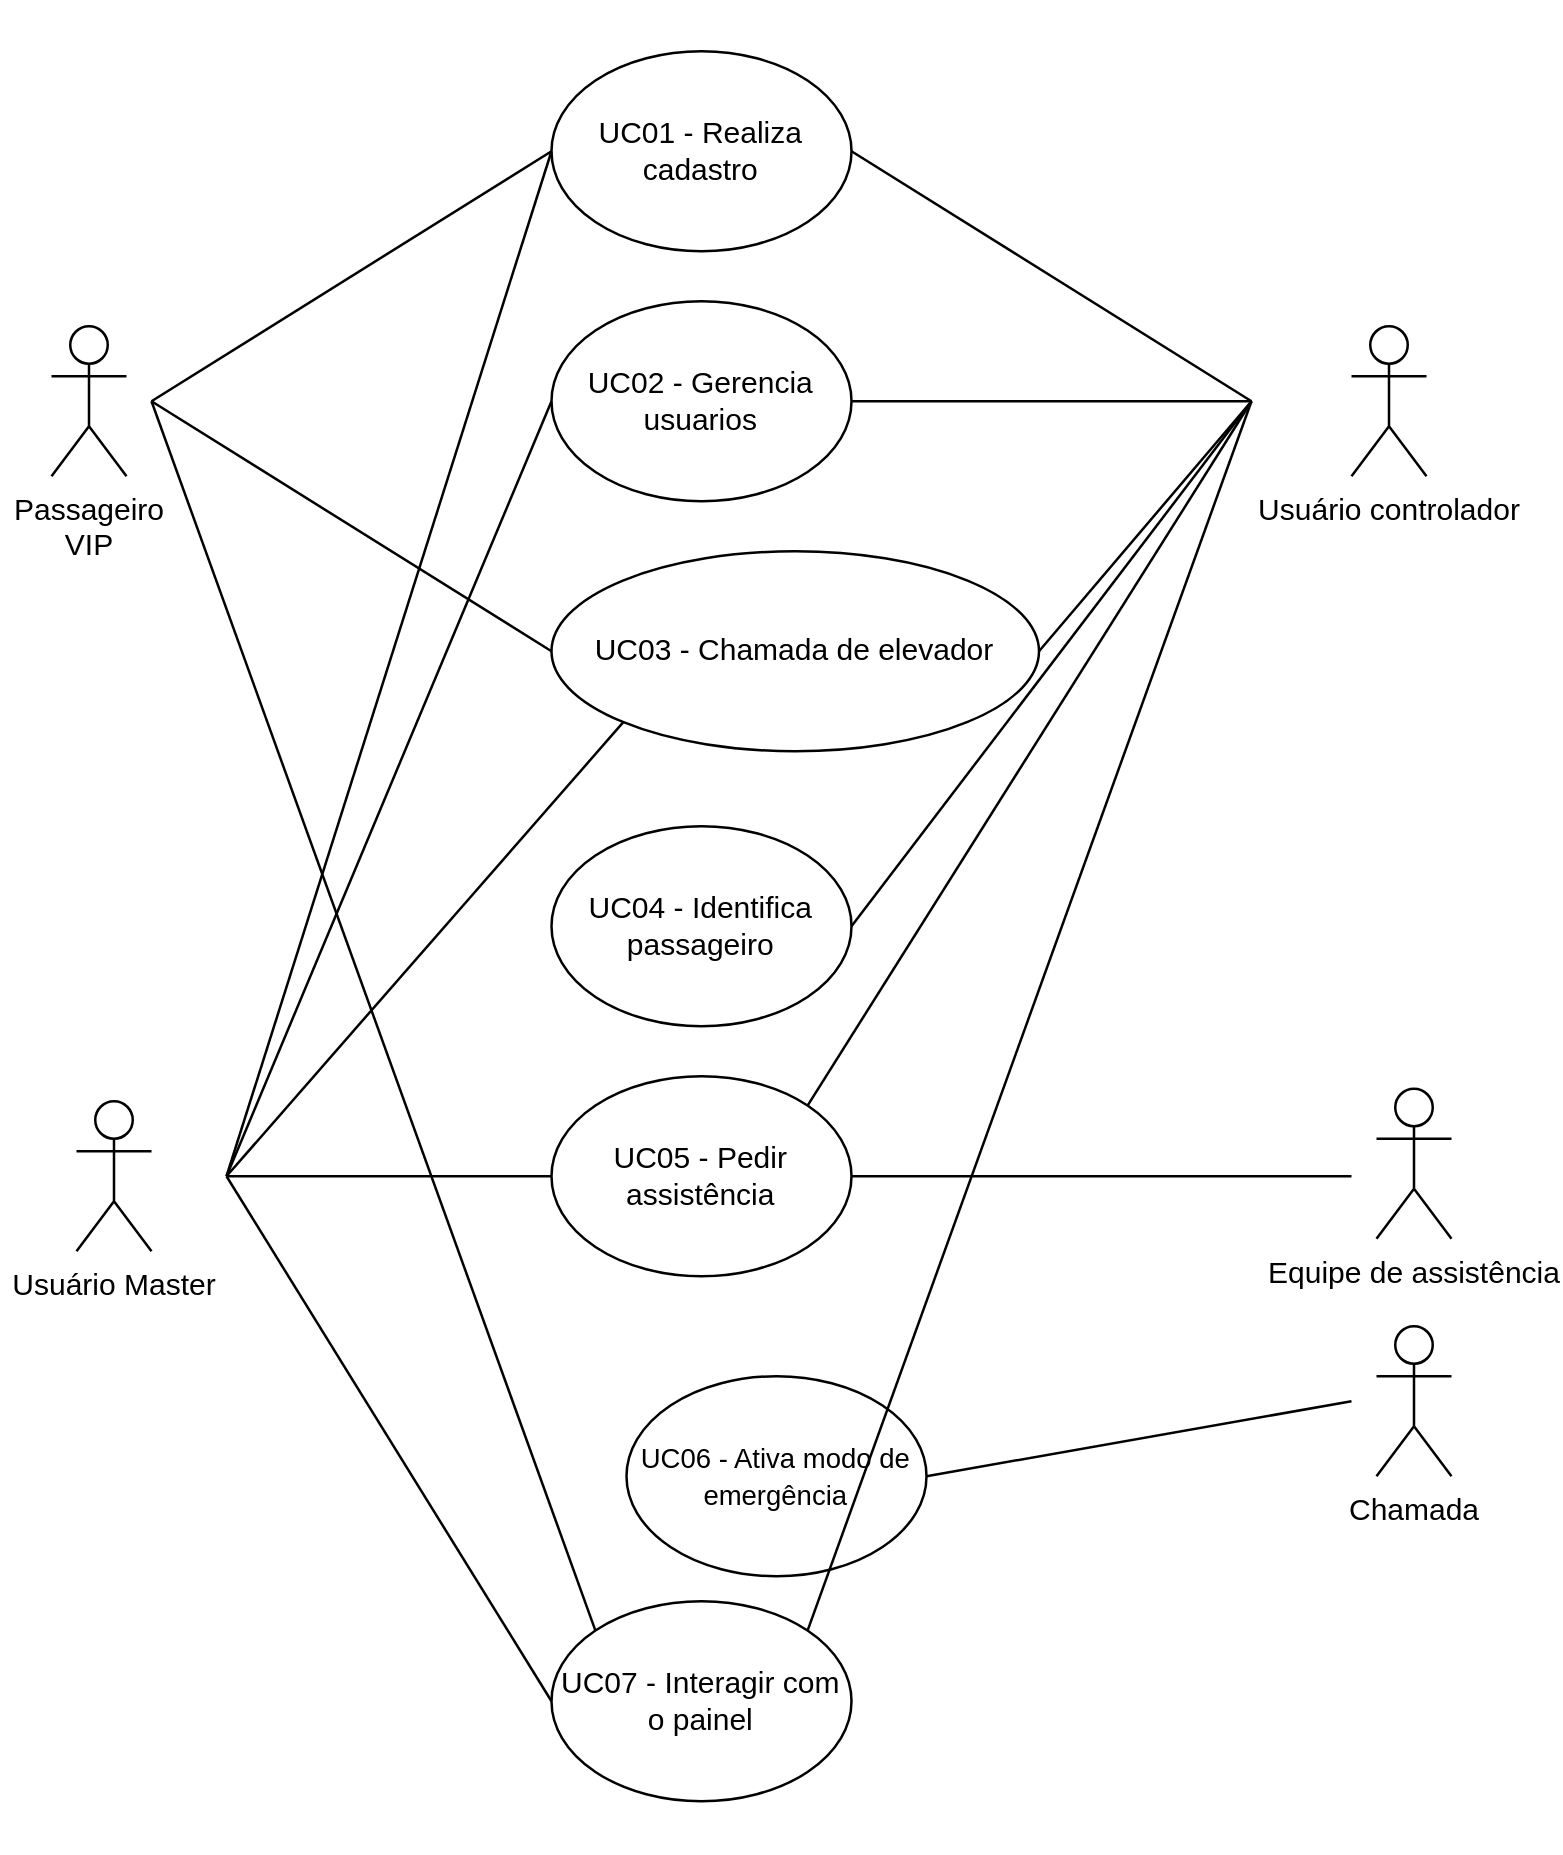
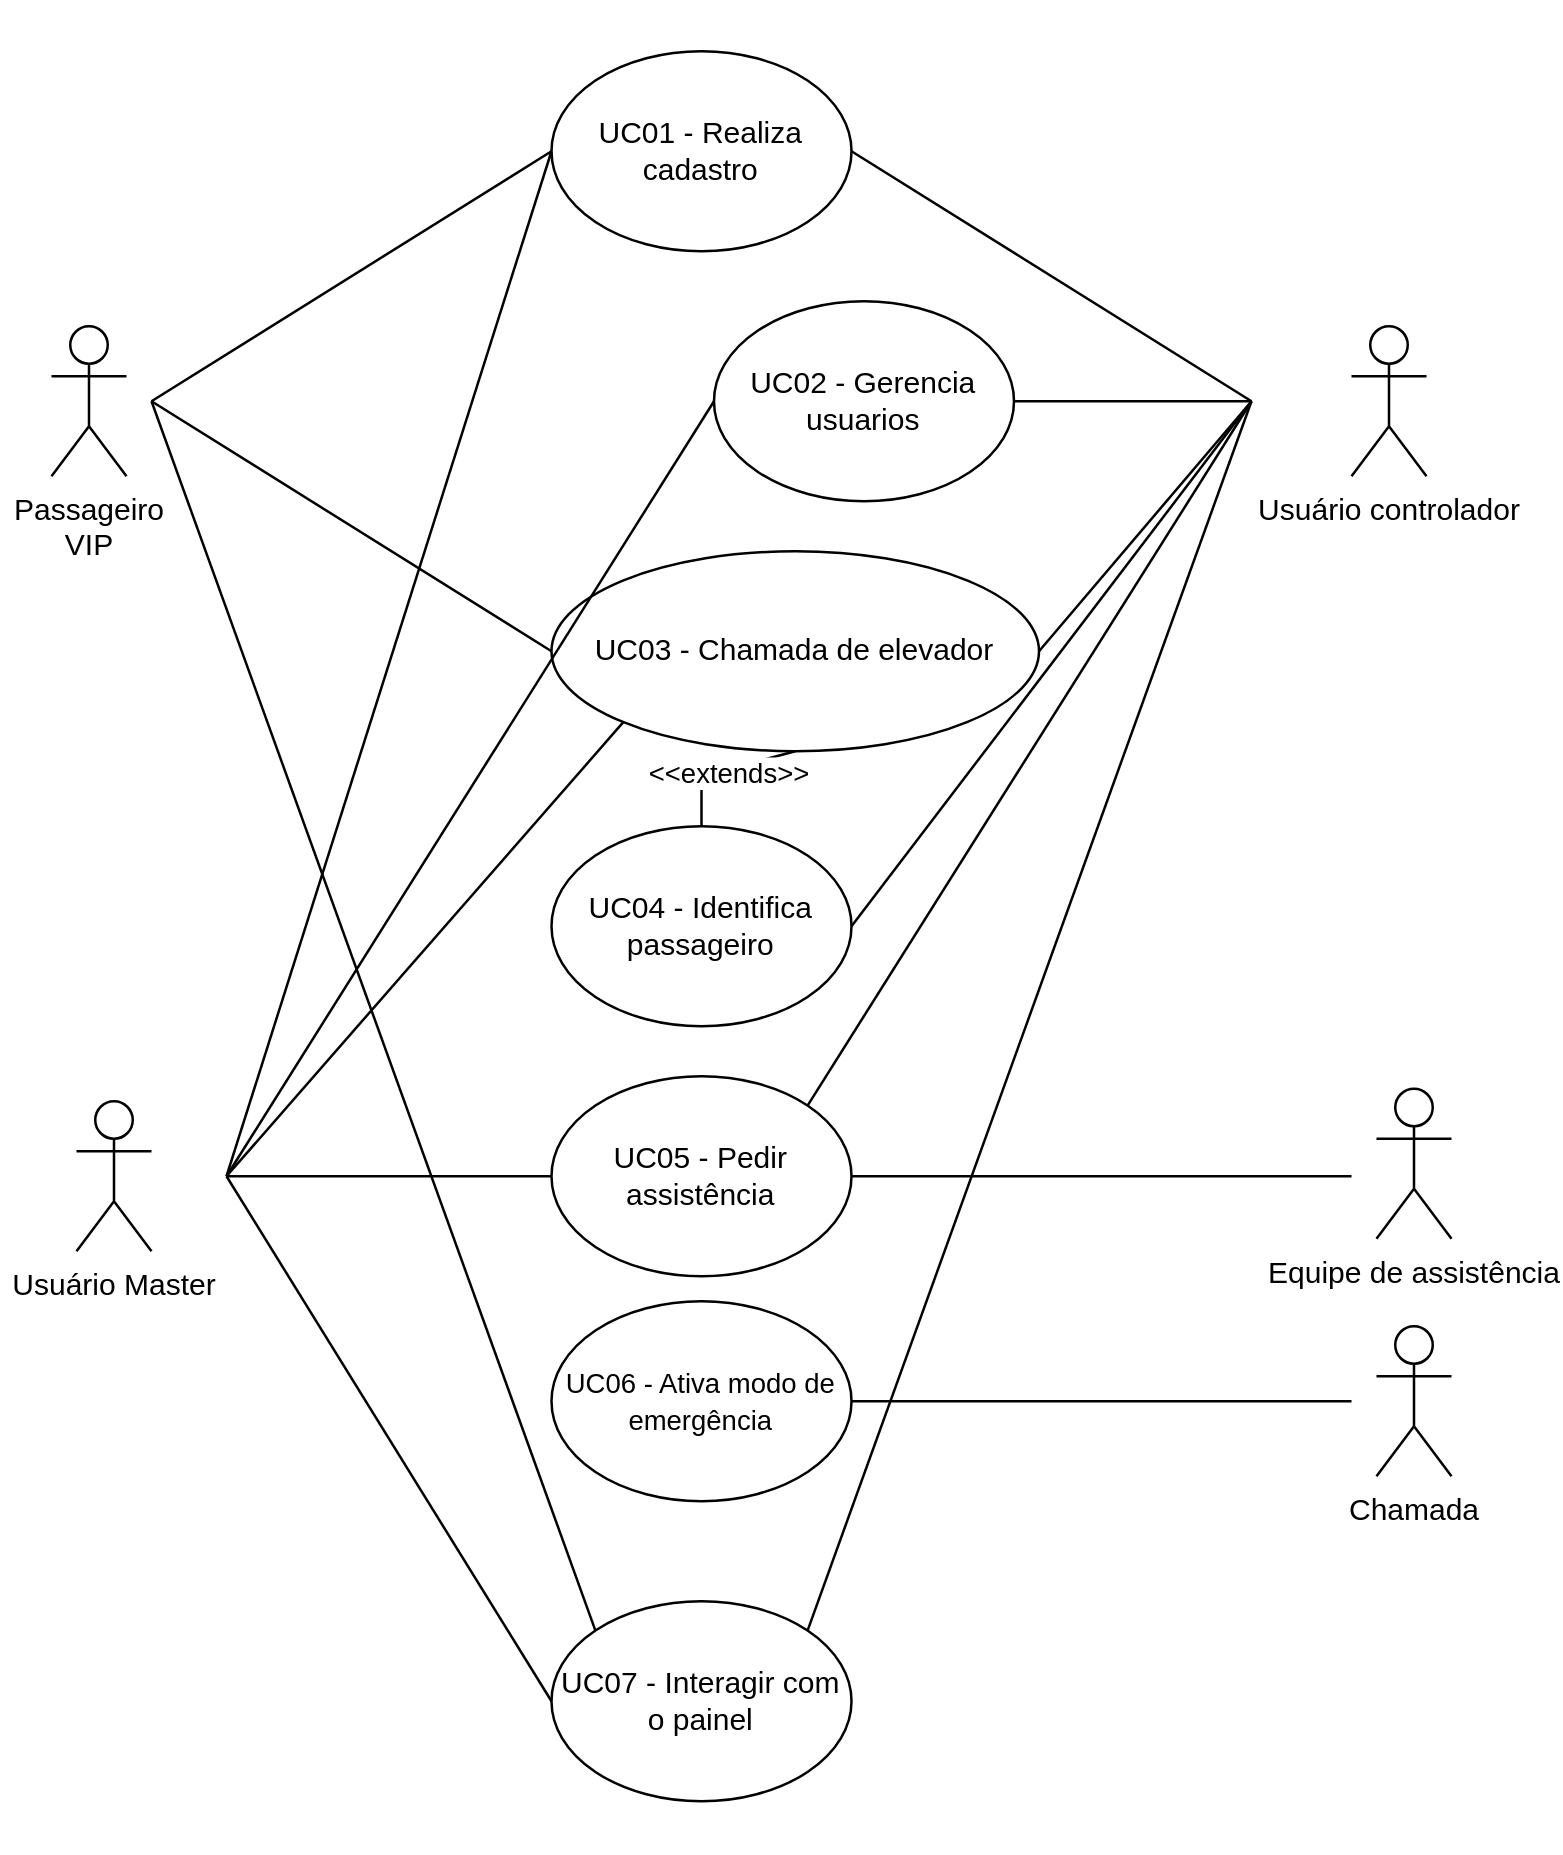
node "UC02 - Gerencia usuarios": moved (701, 401) -> (864, 401)
edge "UC03 - Chamada de elevador" -- "UC04 - Identifica passageiro": added, label "<<extends>>"
node "UC06 - Ativa modo de emergência": moved (776, 1476) -> (701, 1401)
